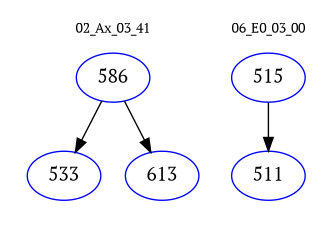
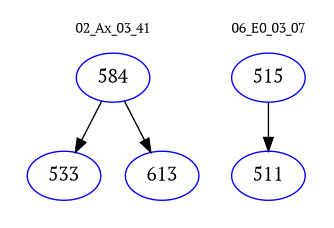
cluster "06_E0_03_00": label "06_E0_03_00" -> "06_E0_03_07"
node "586": label "586" -> "584"
